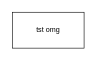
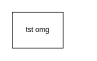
node "tst omg": size 72x36 -> 51x36
